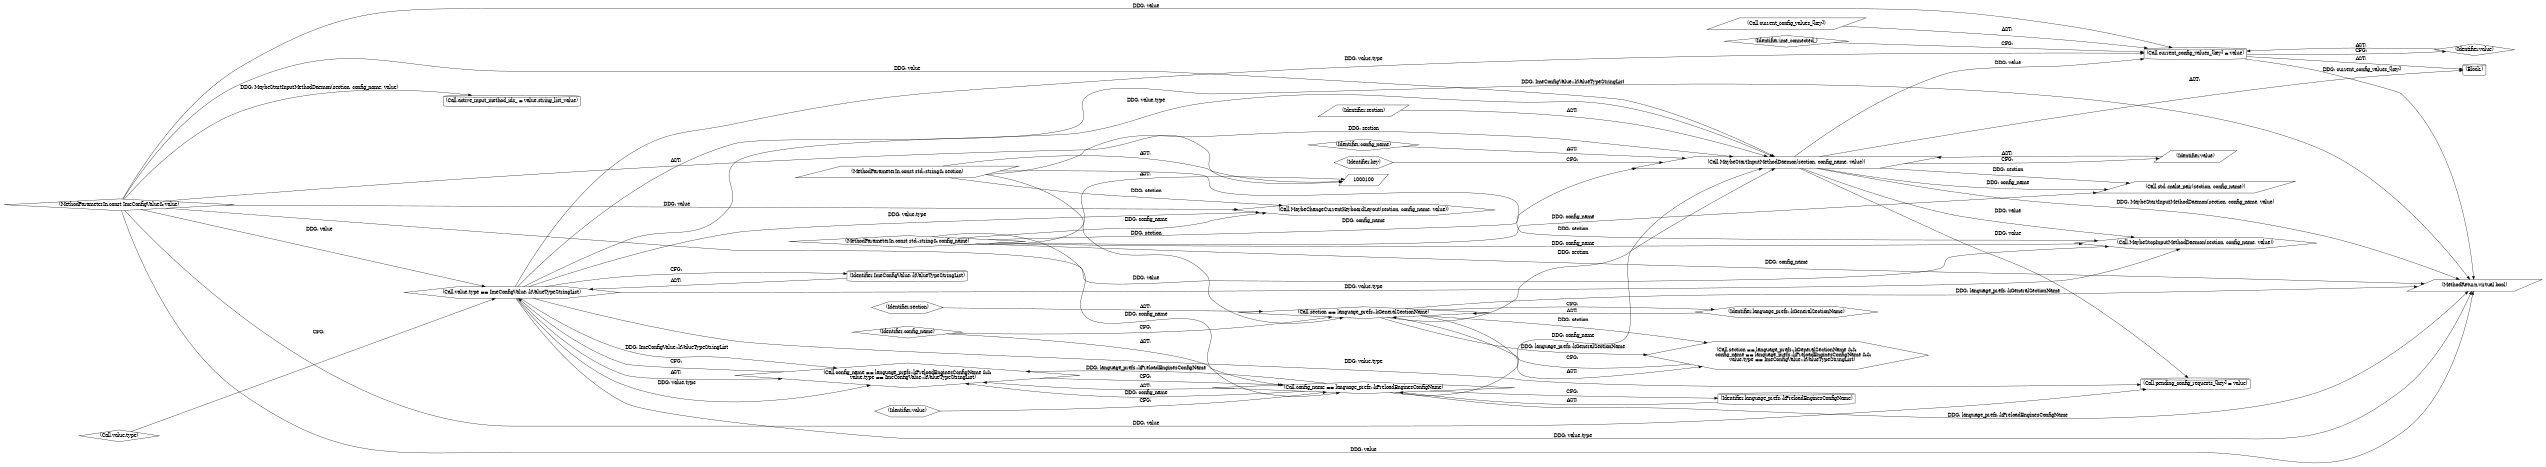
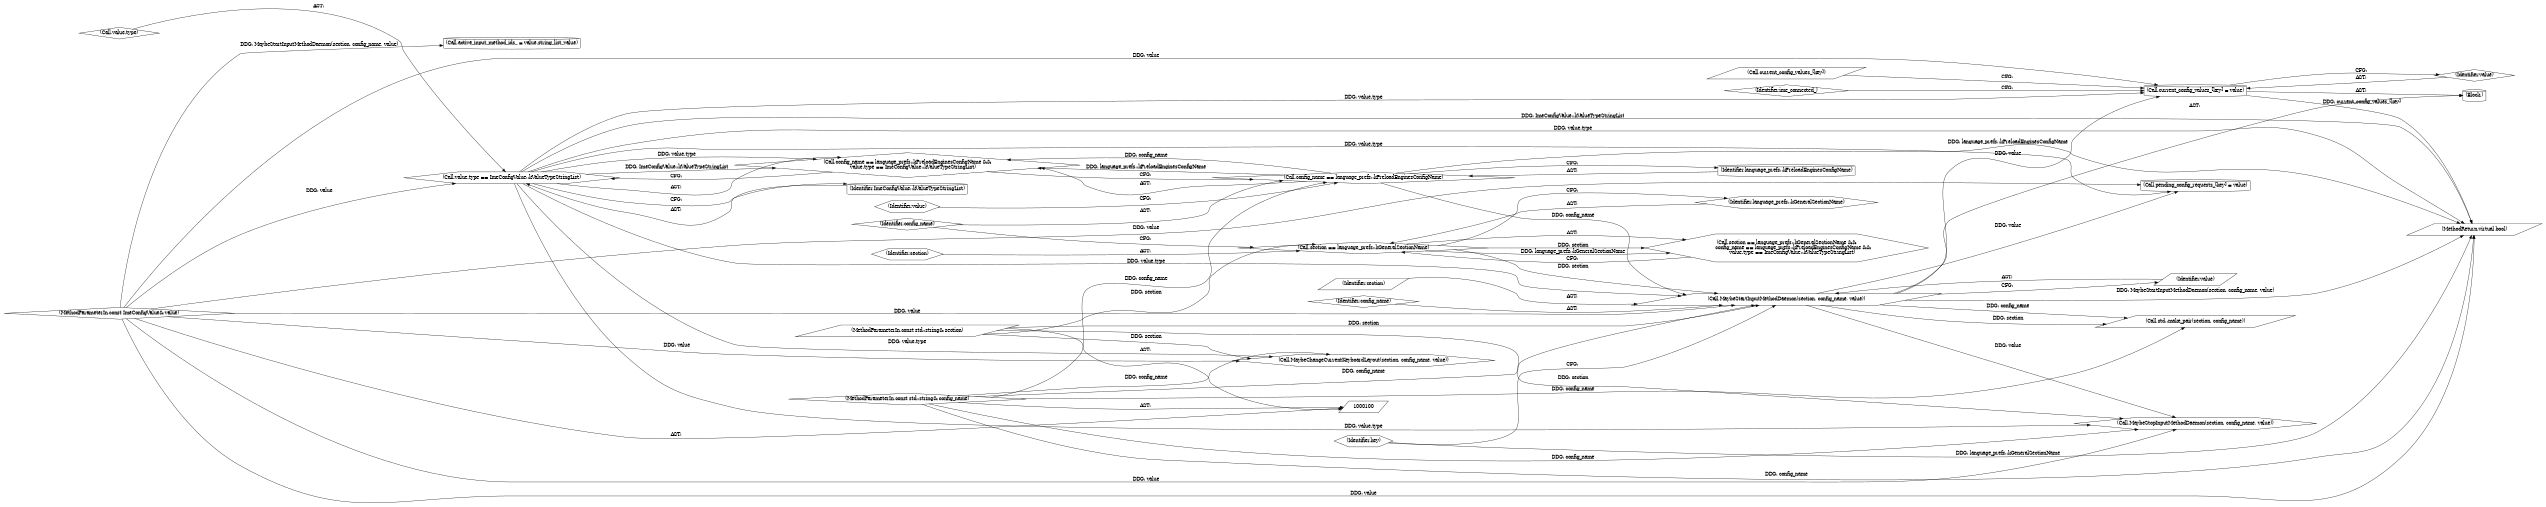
edge "(Call,current_config_values_[key])" -> "(Call,current_config_values_[key] = value)": label "AST: " -> "CFG: "
edge "(Call,section == language_prefs::kGeneralSectionName)" -> "(MethodReturn,virtual bool)": now "(Identifier,key)" -> "(MethodReturn,virtual bool)"
edge "(Call,value.type)" -> "(Call,value.type == ImeConfigValue::kValueTypeStringList)": label "CFG: " -> "AST: "
